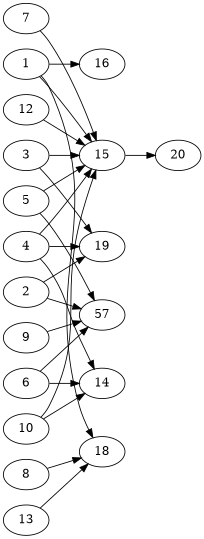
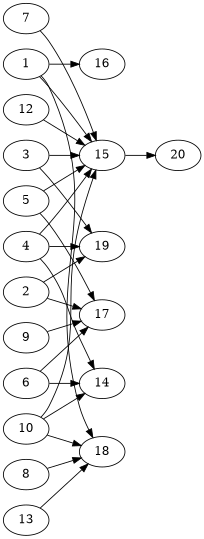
node "57": label "57" -> "17"
edge "10" -> "18": added
